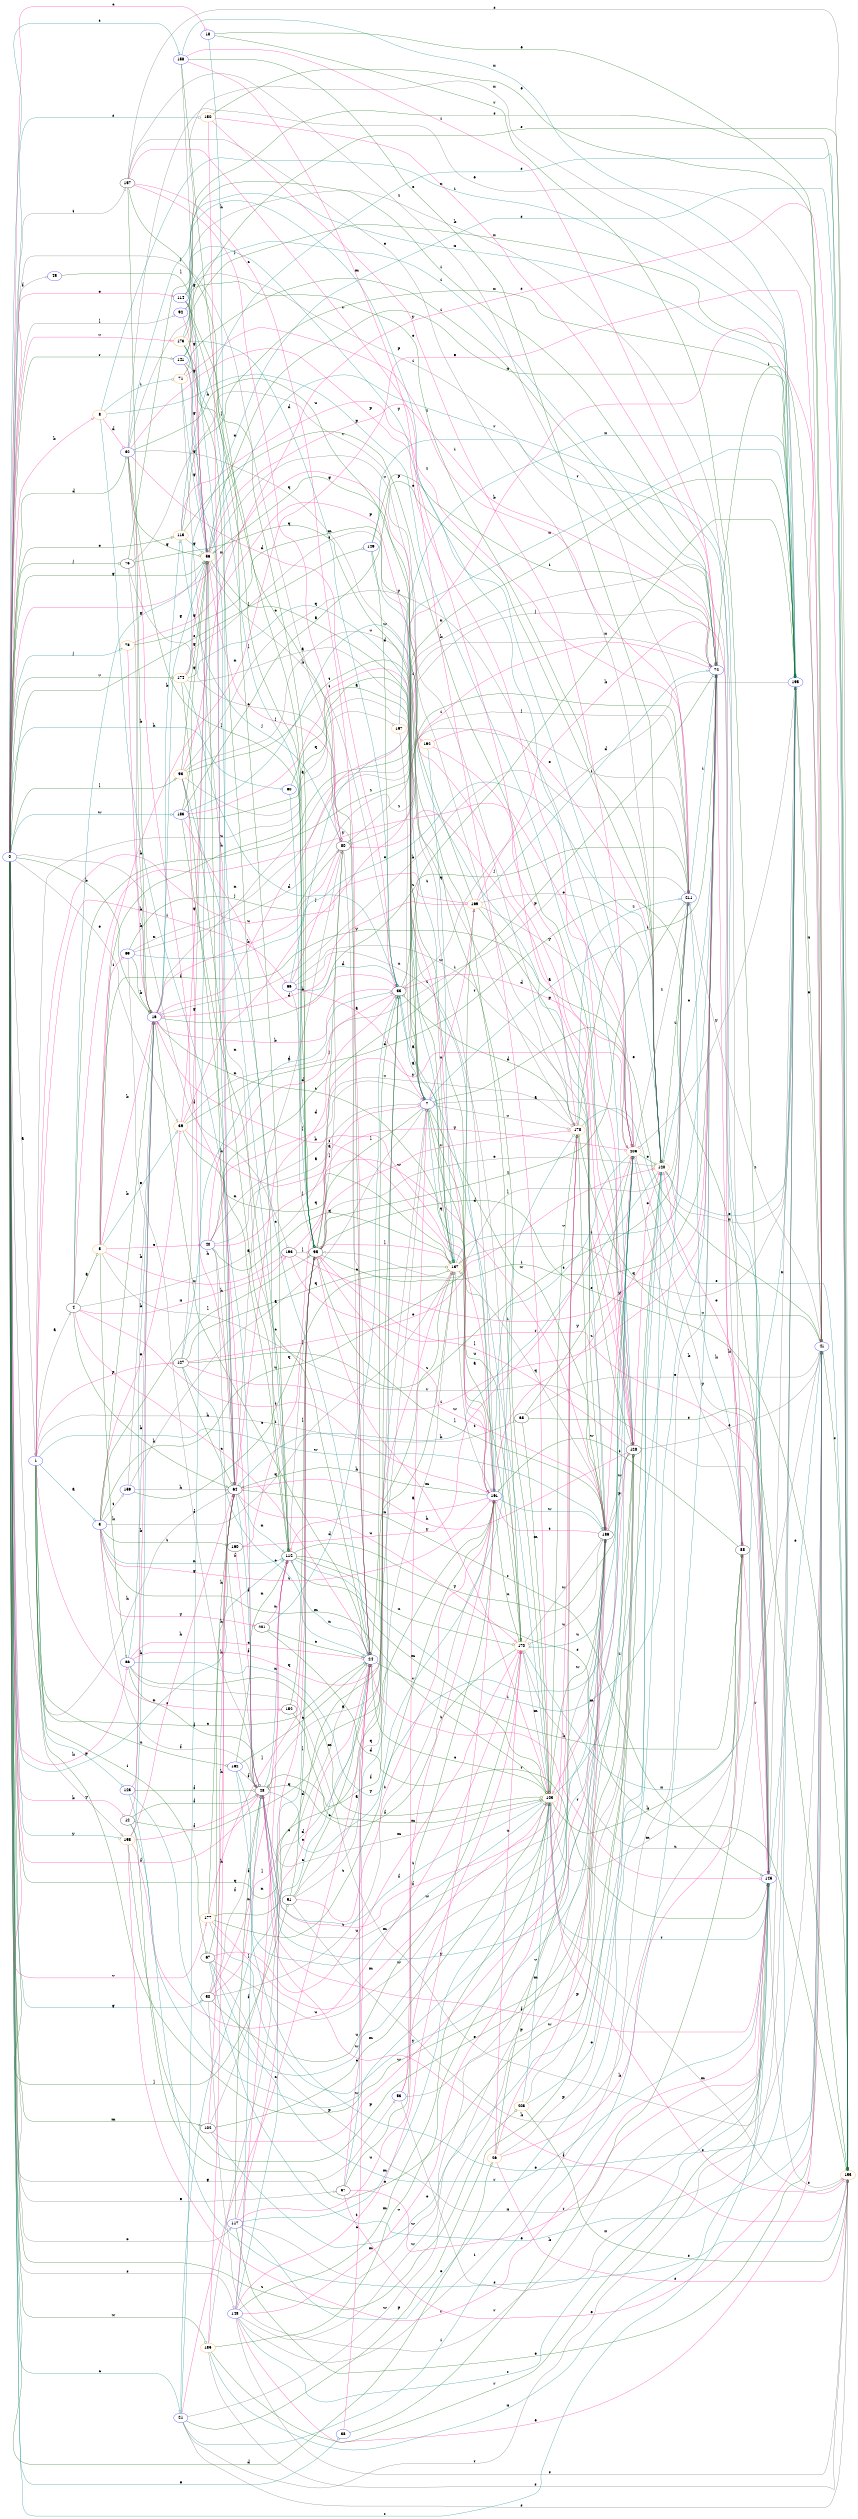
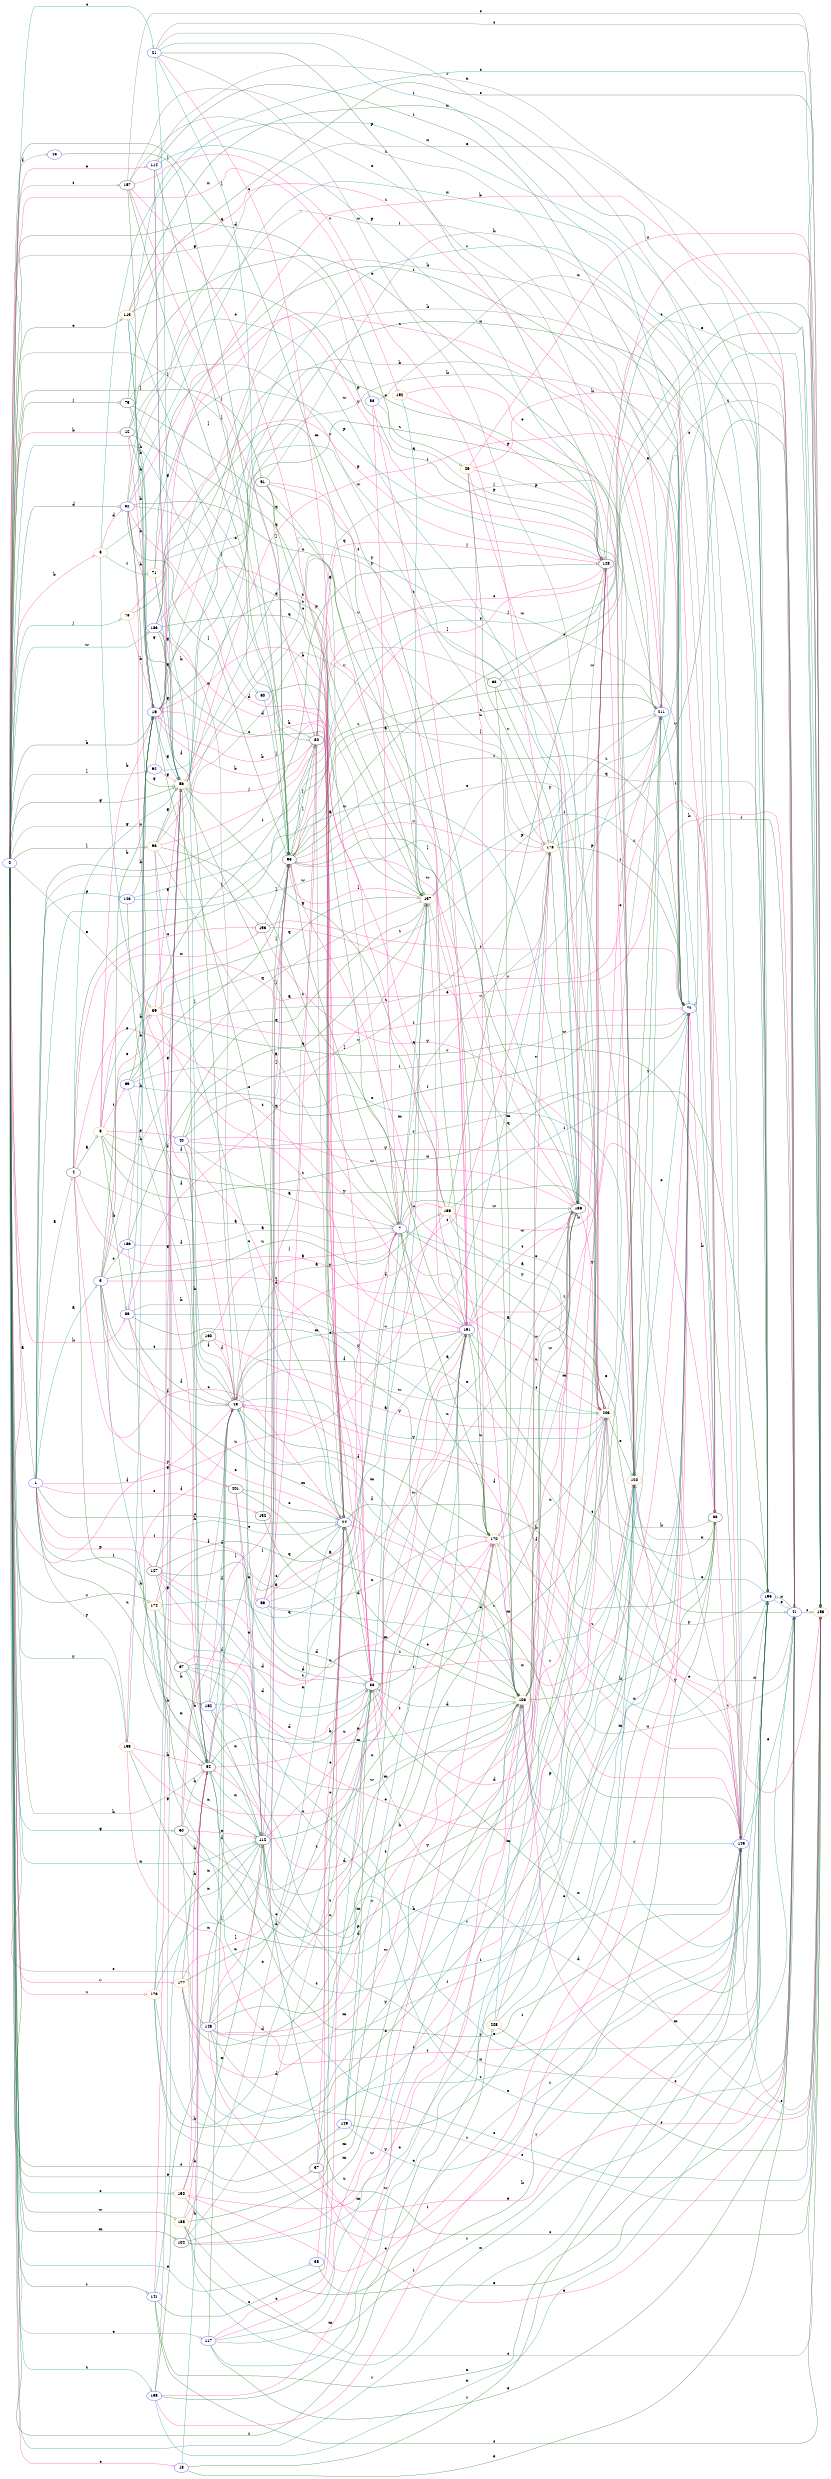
edge "32" -> "128": label "p" -> "y"
node "167": removed
edge "56" -> "33": now "56" -> "88"
edge "16" -> "113": reversed
edge "93" -> "112": now "150" -> "112"
